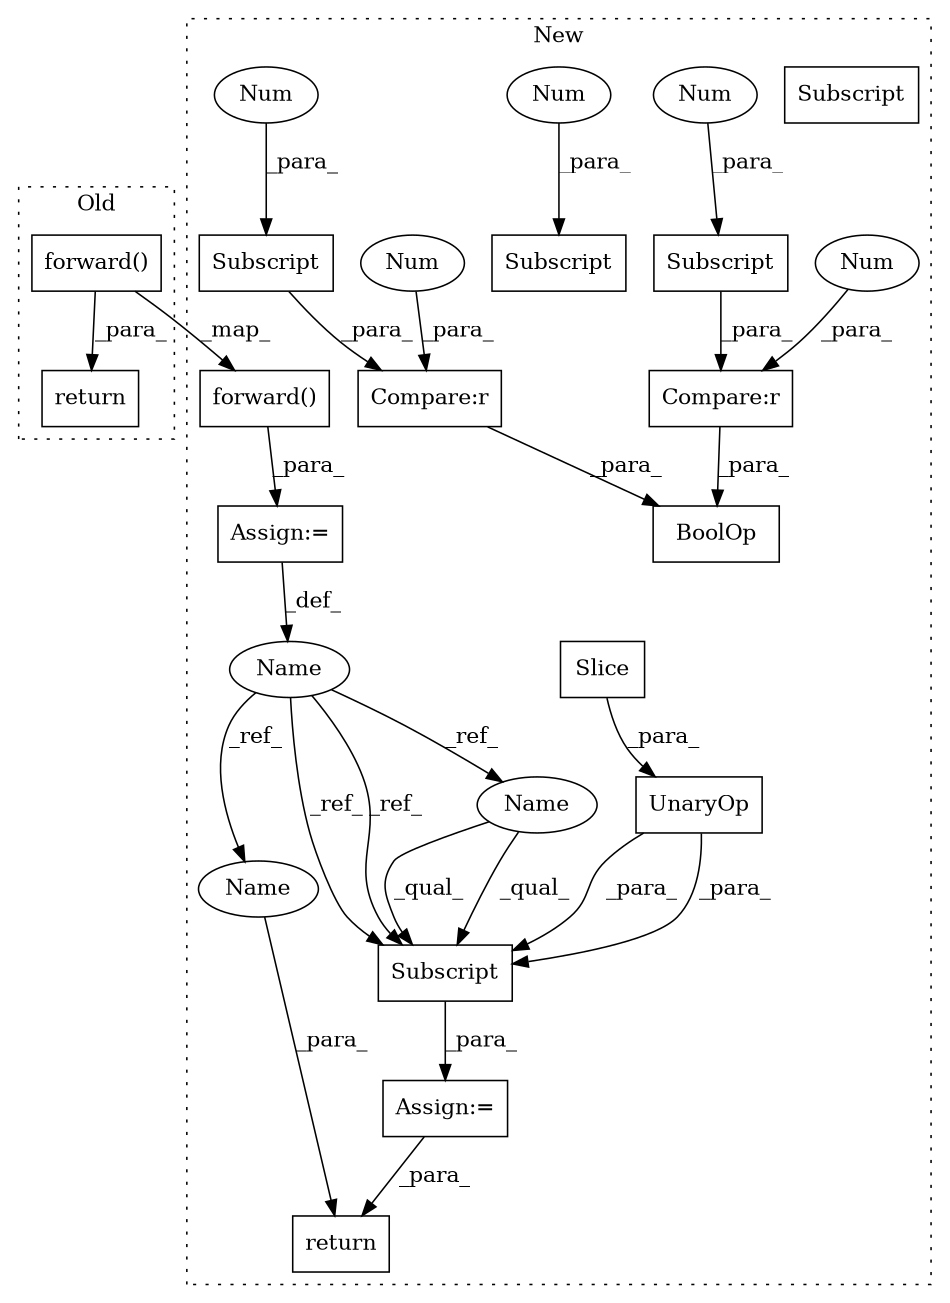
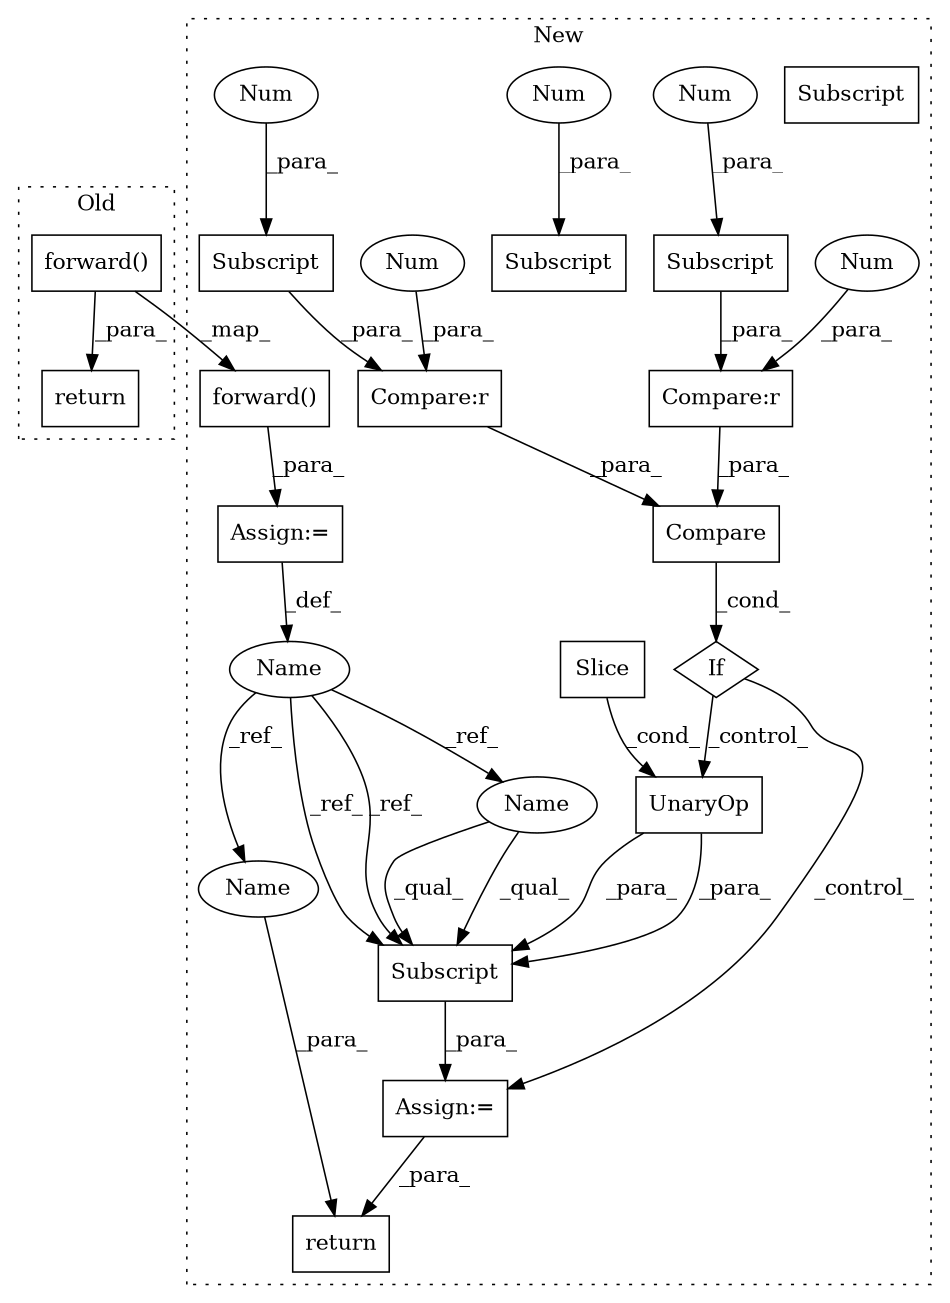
node "BoolOp": label "BoolOp" -> "Compare"
node "If": added
edge "Slice" -> "UnaryOp": label "_para_" -> "_cond_"
